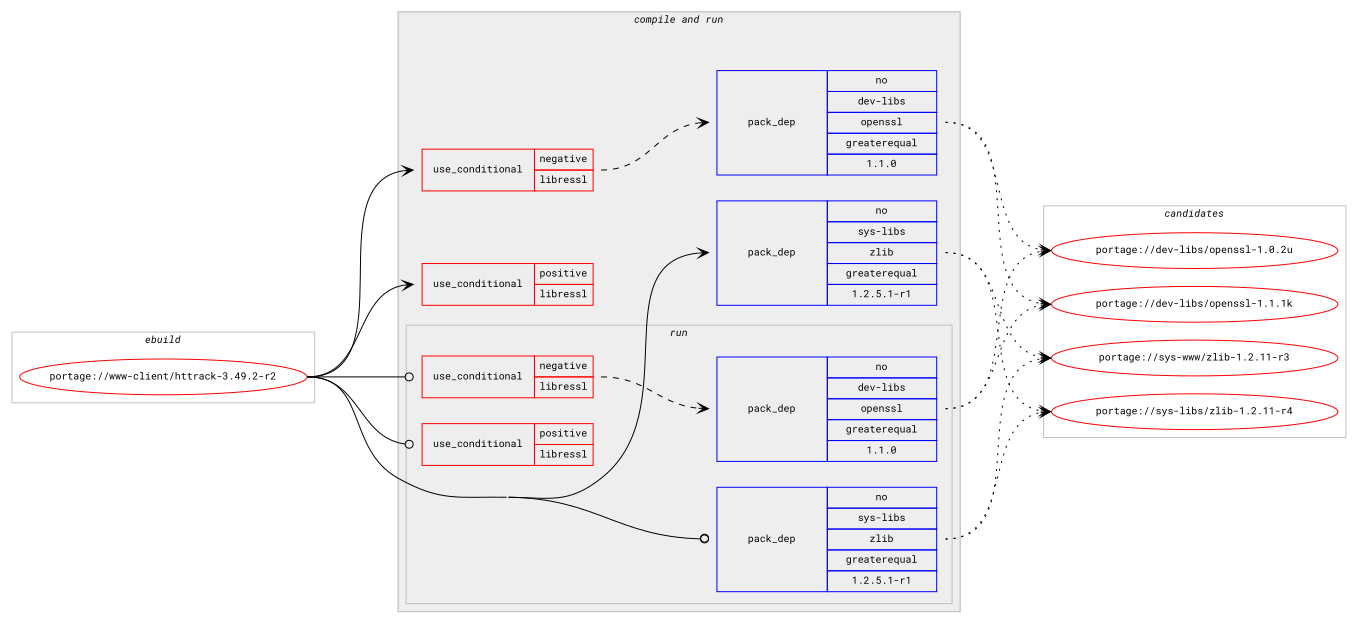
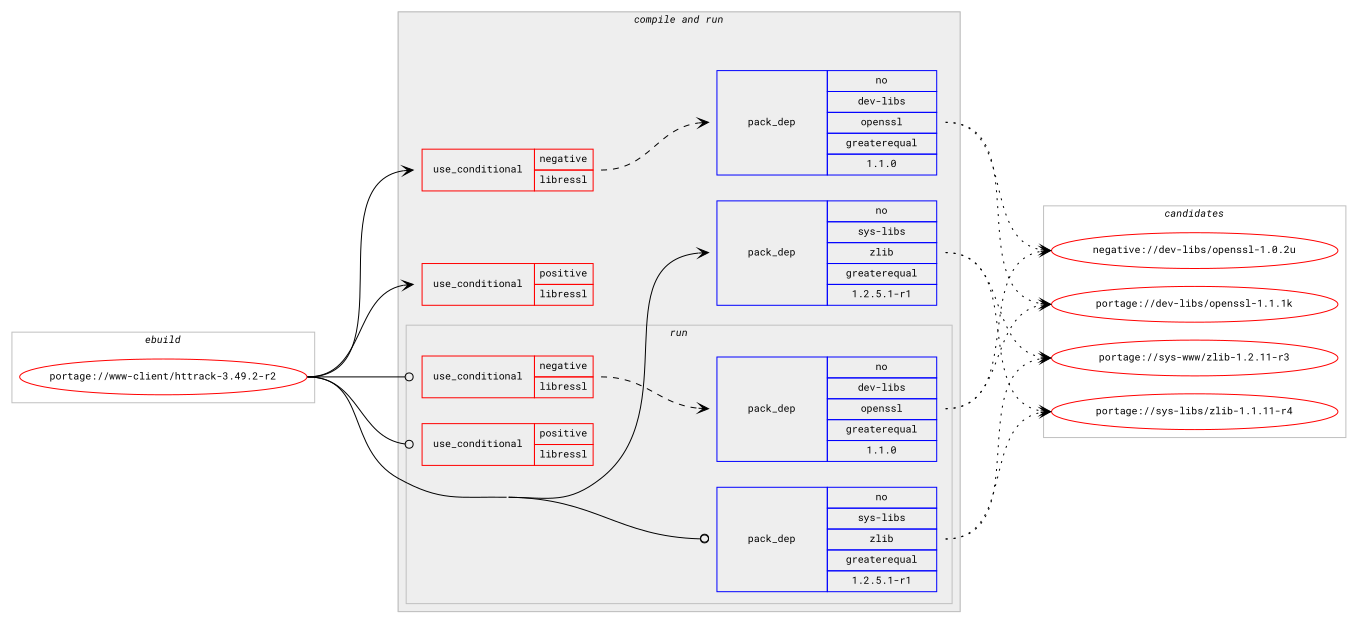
node "portage://dev-libs/openssl-1.0.2u": label "portage://dev-libs/openssl-1.0.2u" -> "negative://dev-libs/openssl-1.0.2u"
node "portage://sys-libs/zlib-1.2.11-r4": label "portage://sys-libs/zlib-1.2.11-r4" -> "portage://sys-libs/zlib-1.1.11-r4"
